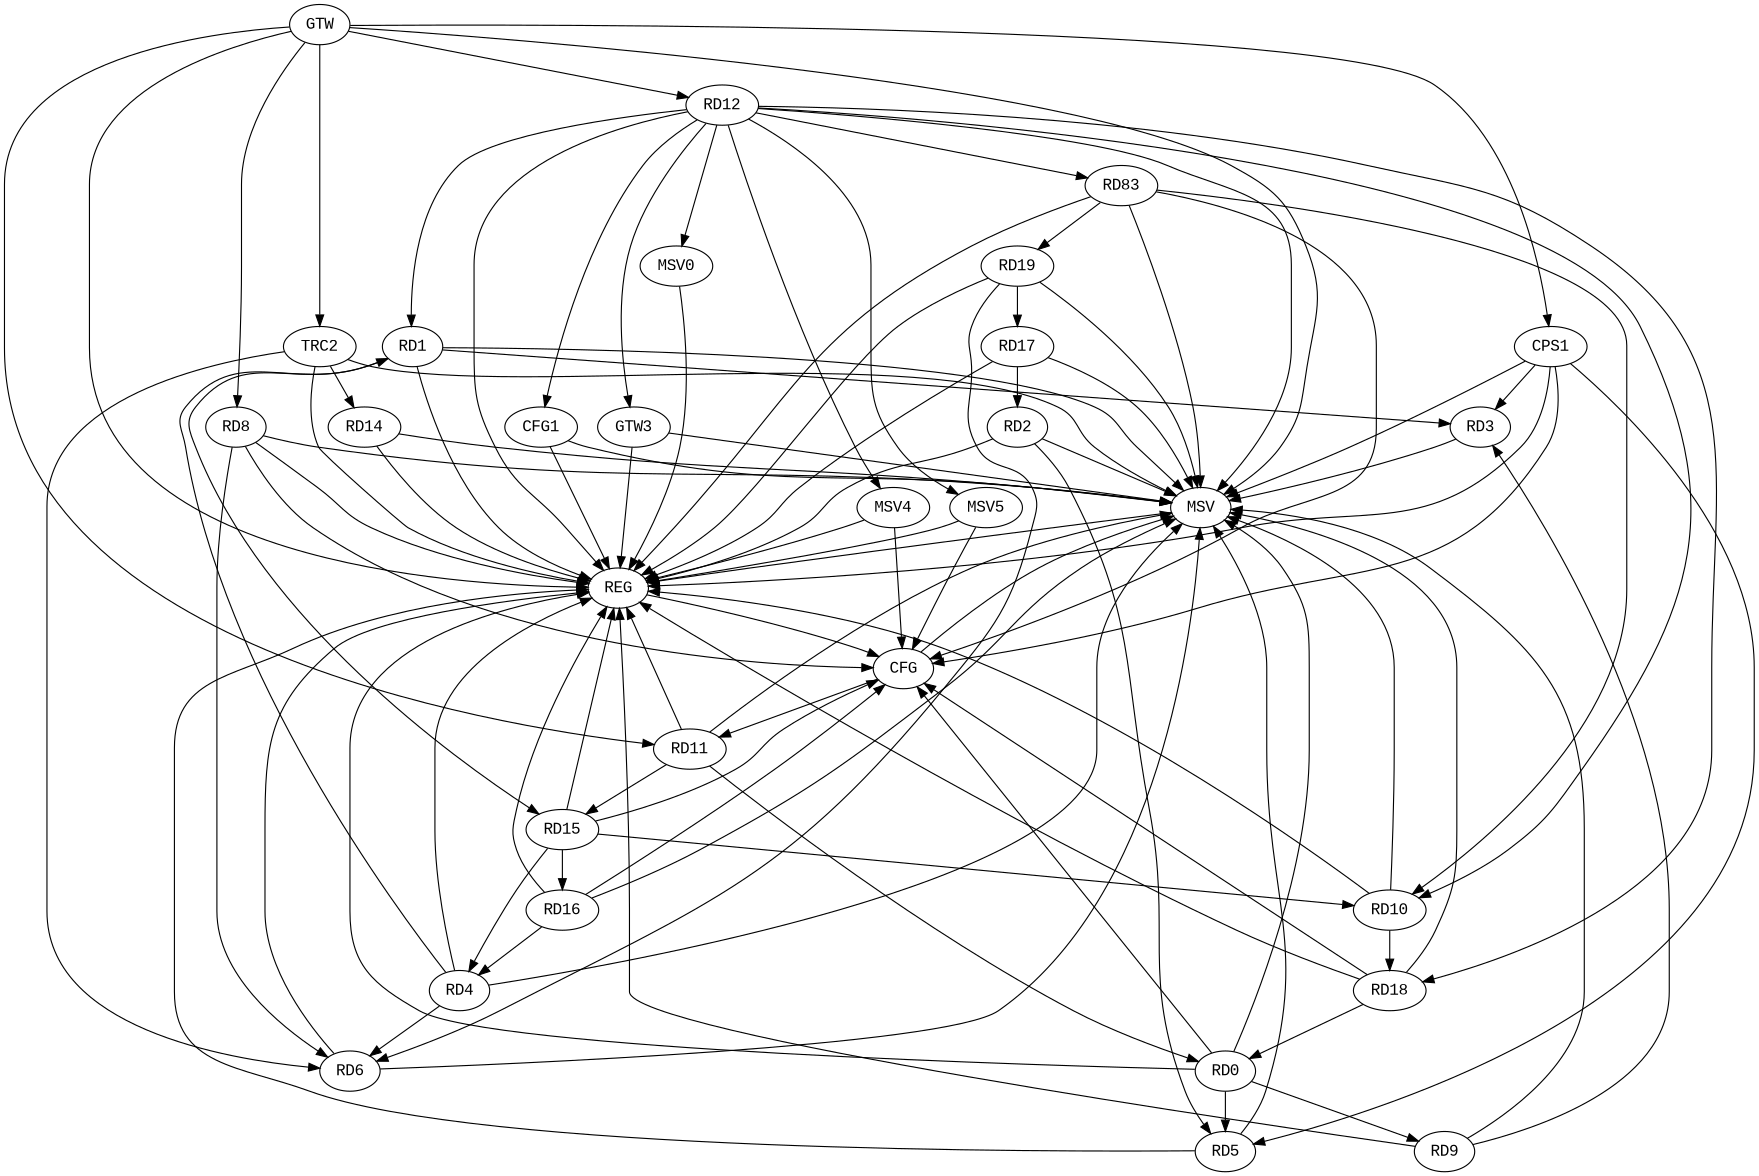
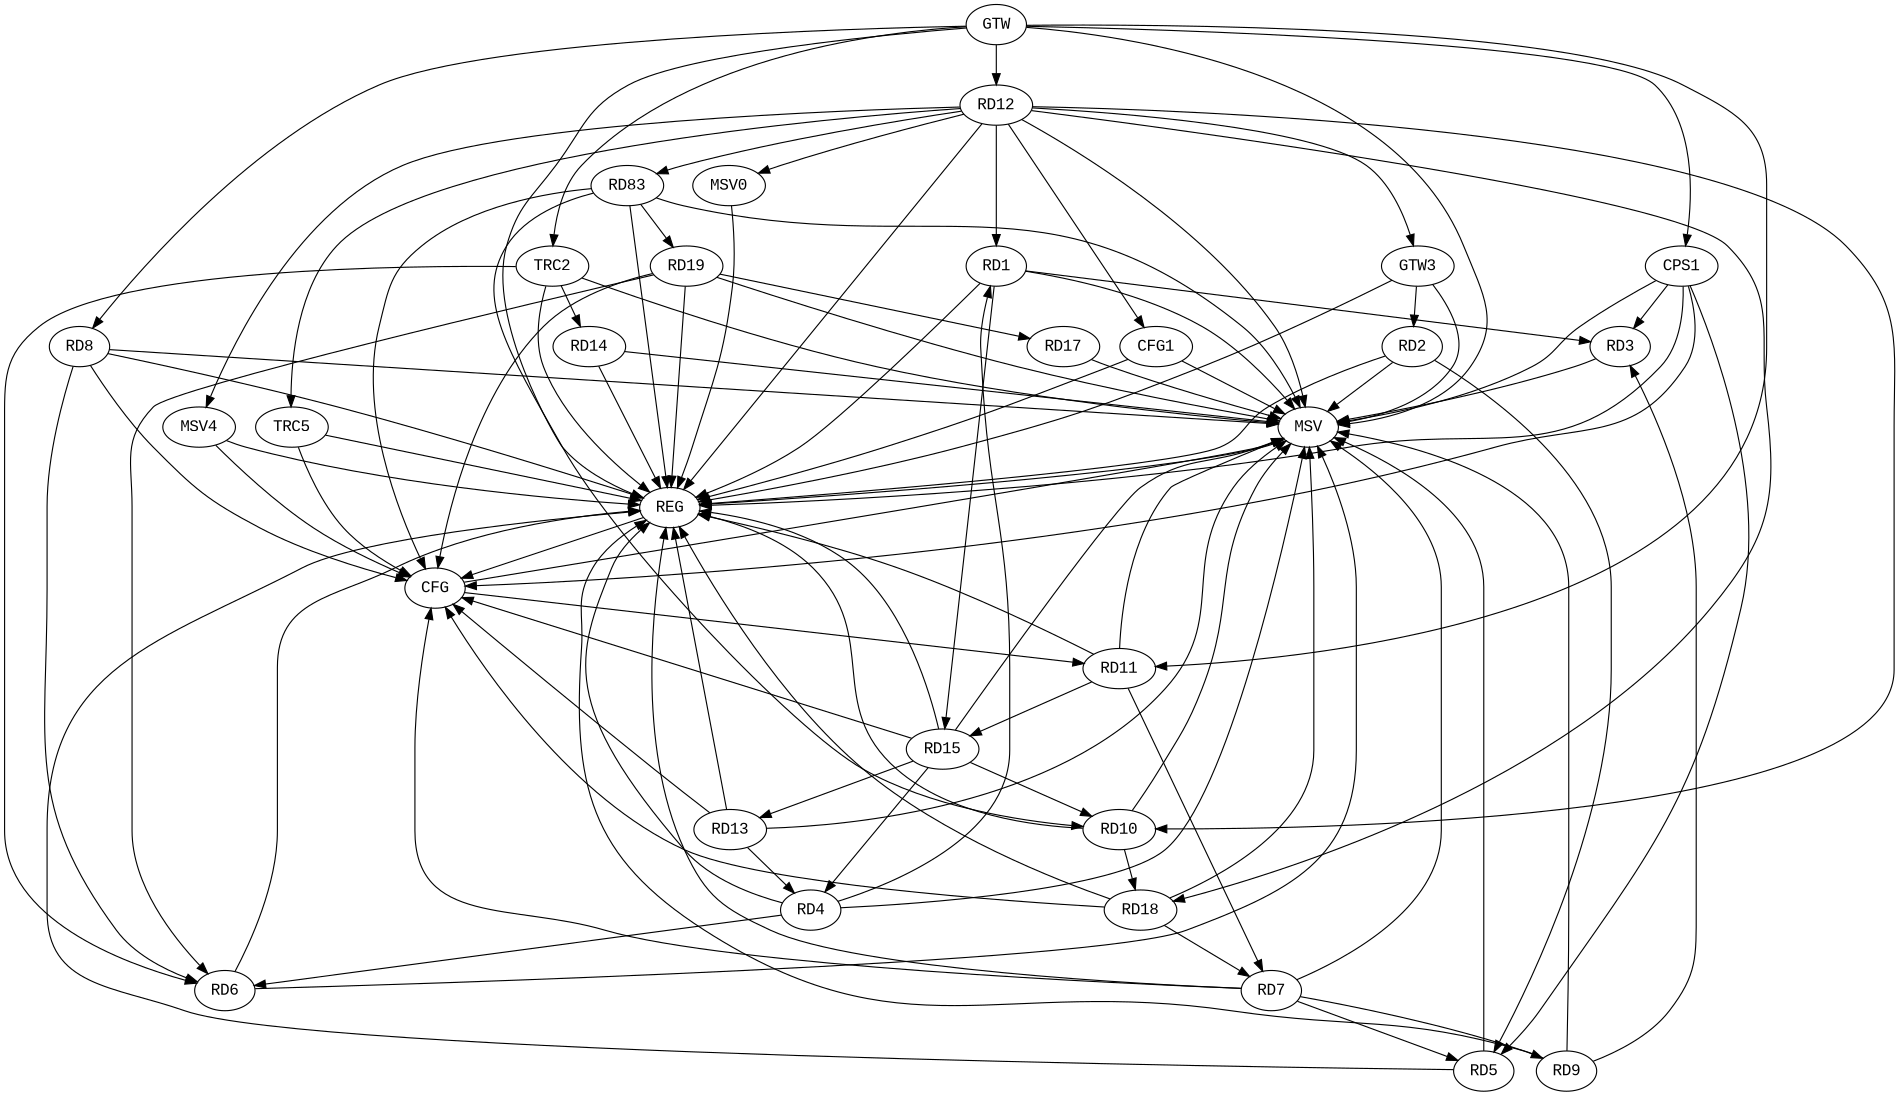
edge "RD17" -> "RD2": now "GTW3" -> "RD2"
edge "RD19" -> "CFG": added
edge "RD17" -> "REG": removed
node "MSV5": label "MSV5" -> "TRC5"
edge "RD15" -> "MSV": added
node "RD16": label "RD16" -> "RD13"
node "RD0": label "RD0" -> "RD7"
